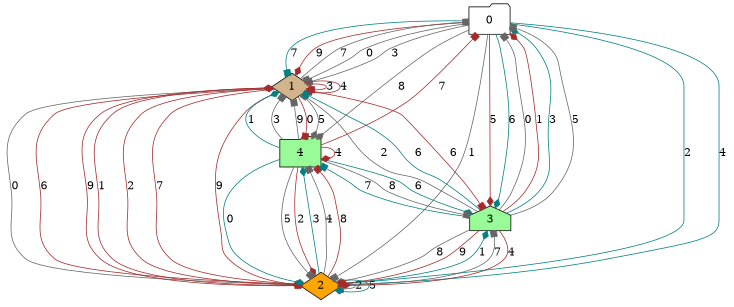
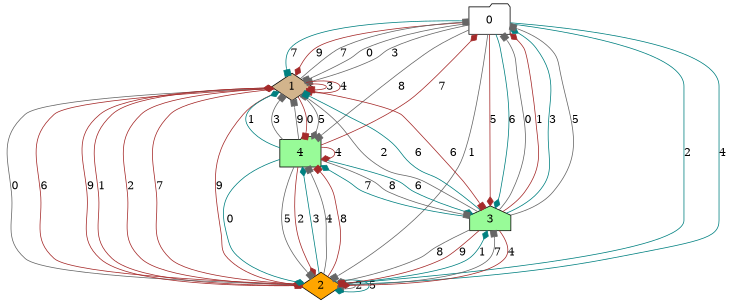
edge "0" -> "4": arrowhead diamond -> box
edge "4" -> "0": arrowhead box -> diamond
edge "3" -> "4": arrowhead box -> diamond
